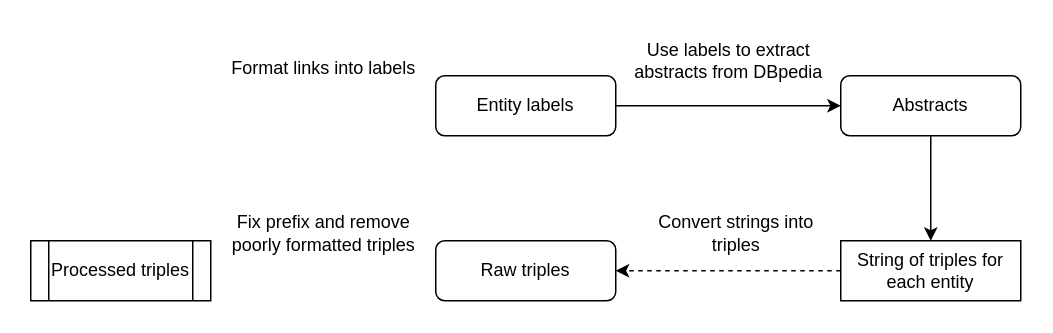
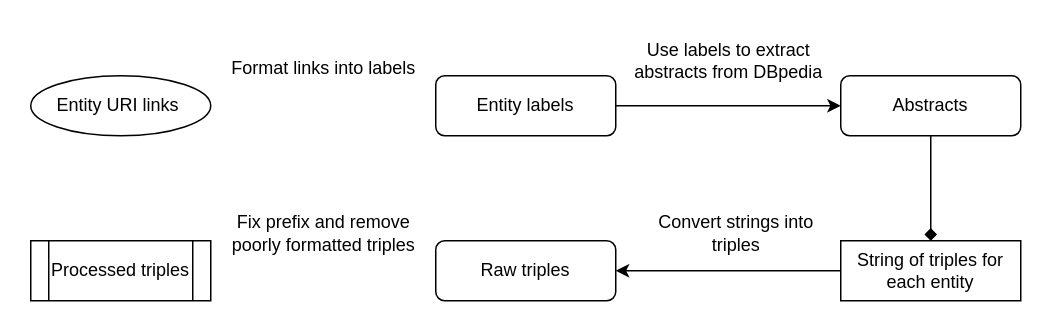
node "Entity URI links": added
edge "Abstracts" -> "String of triples for each entity": arrowhead classic -> diamond
edge "String of triples for each entity" -> "Raw triples": style dashed -> solid
